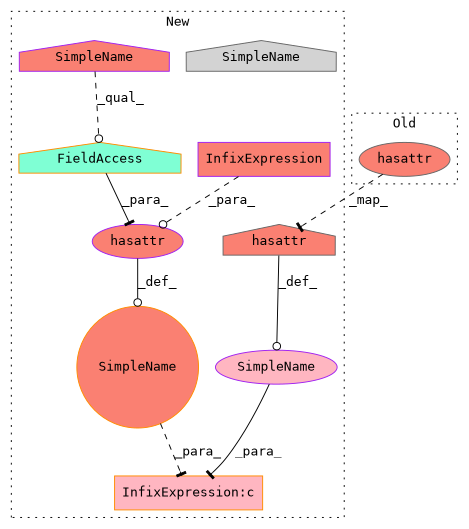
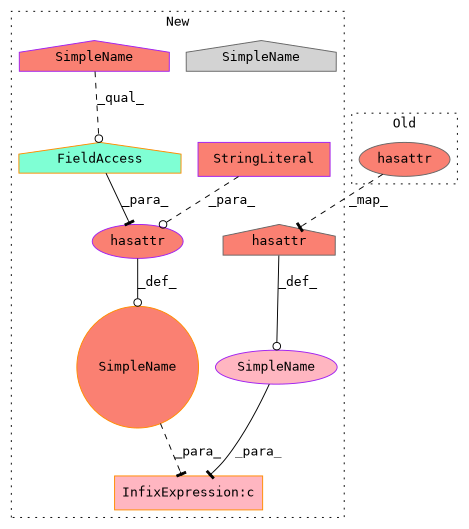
node "InfixExpression": label "InfixExpression" -> "StringLiteral"
